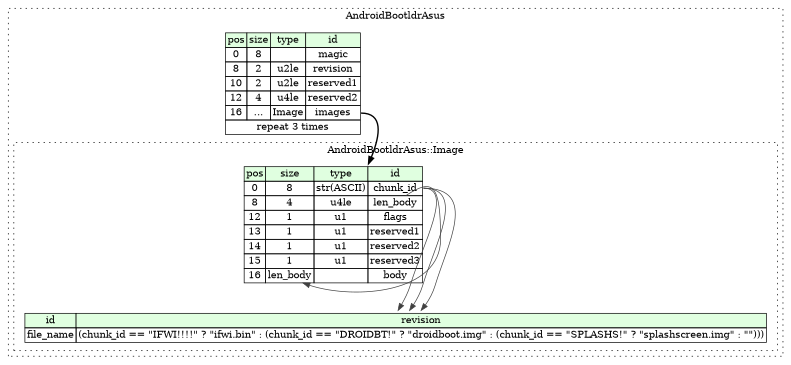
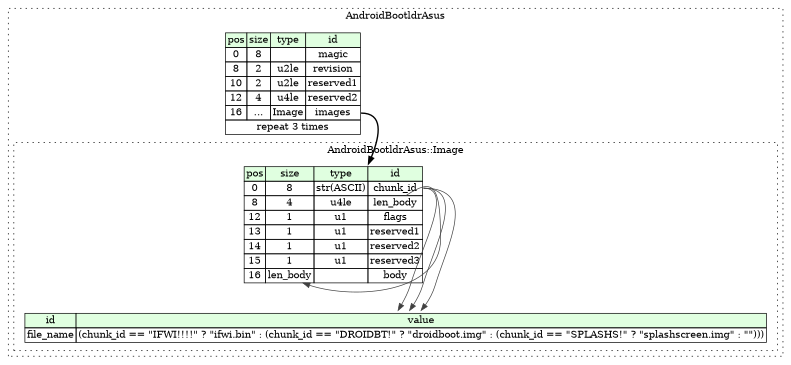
node "id": text "revision" -> "value"
